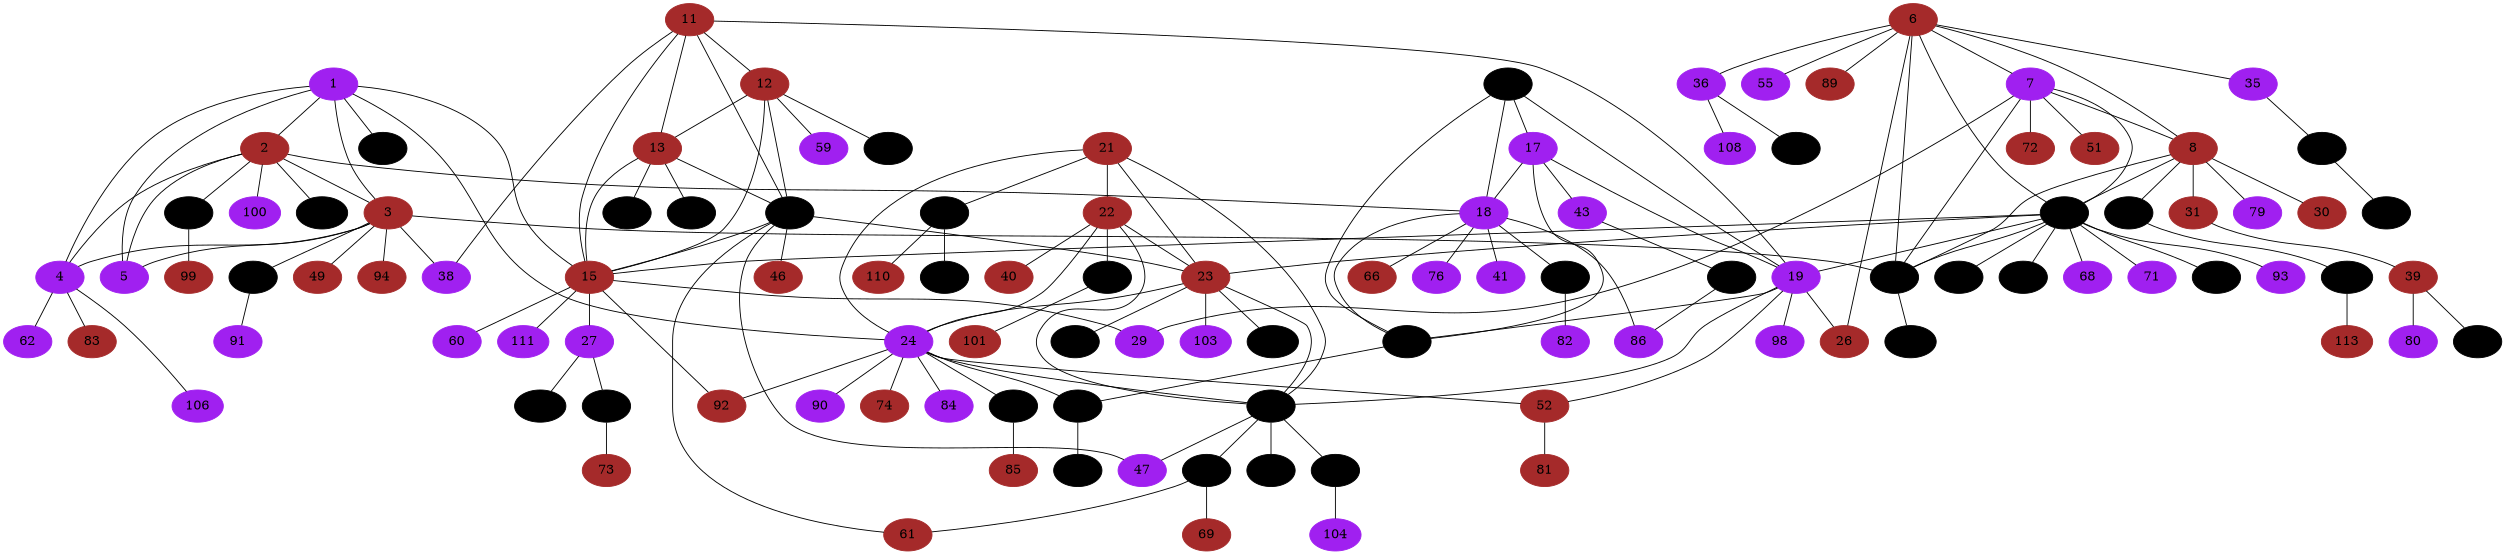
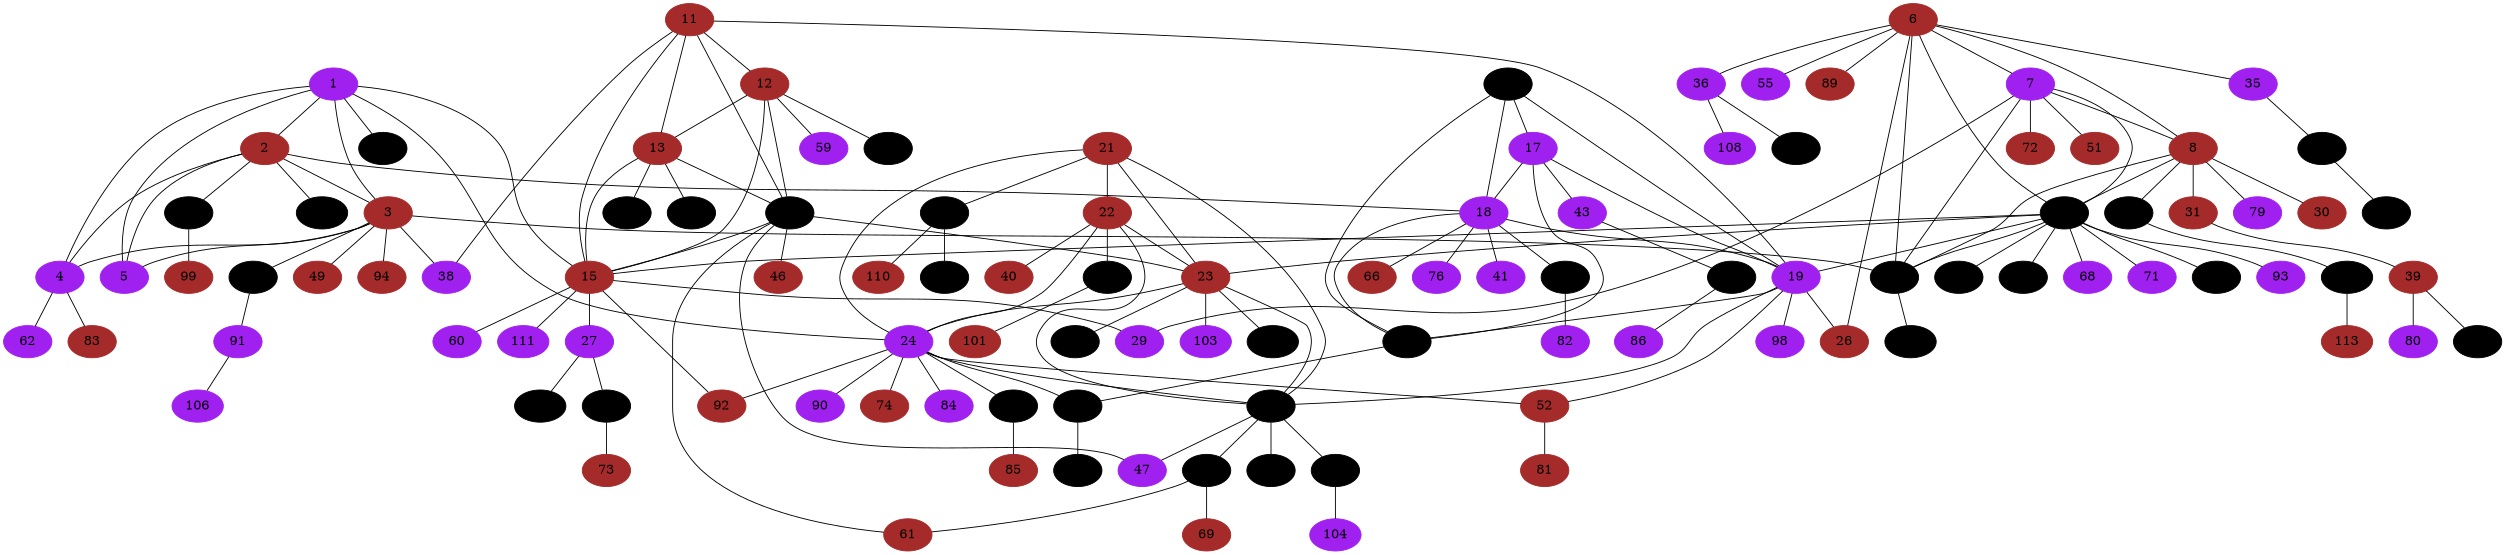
node "100": removed
edge "18" -- "86": now "18" -- "19"
edge "4" -- "106": now "91" -- "106"
